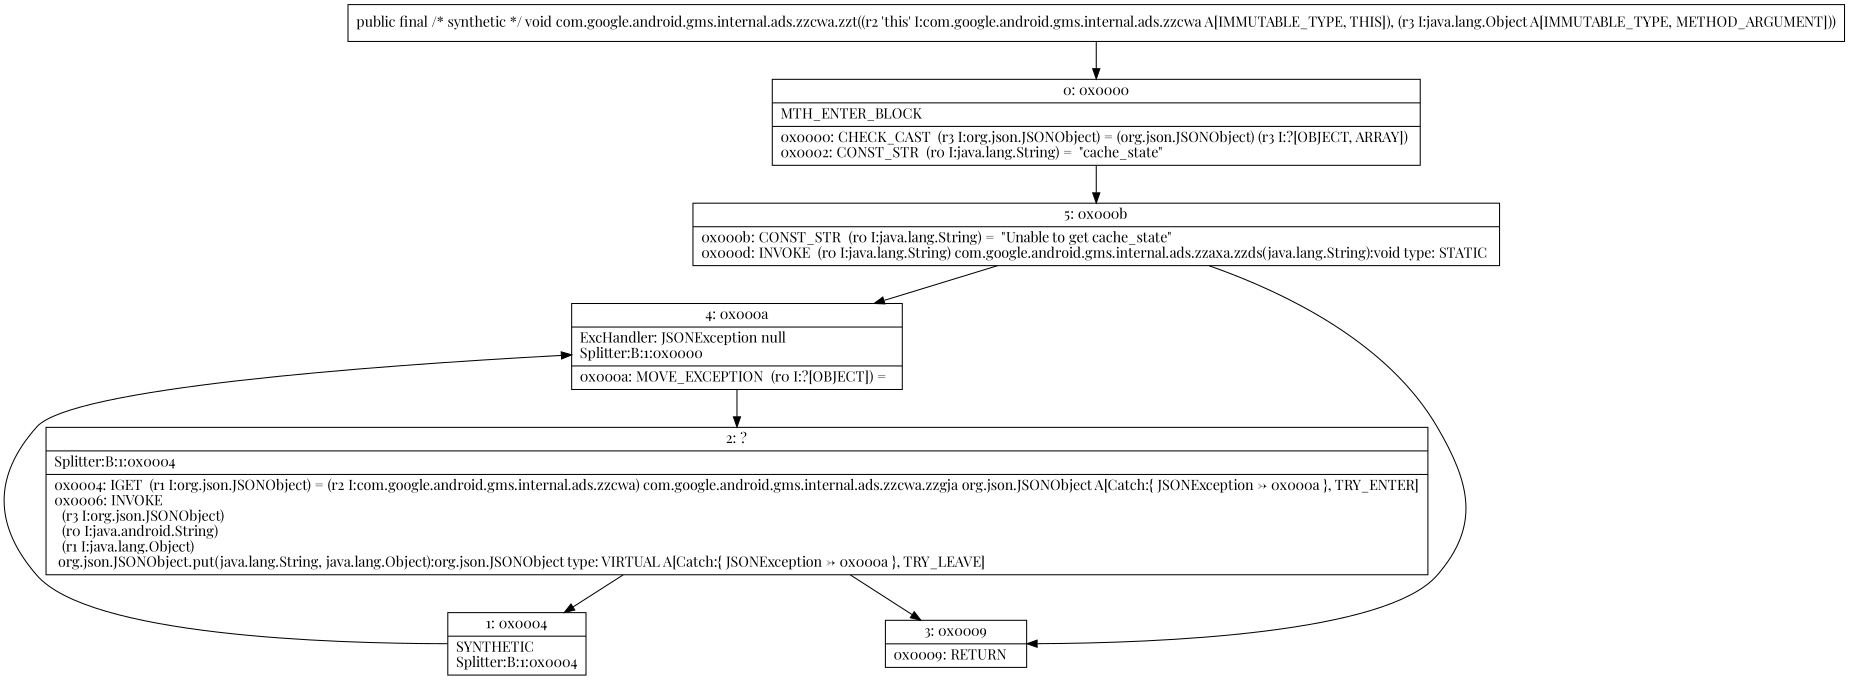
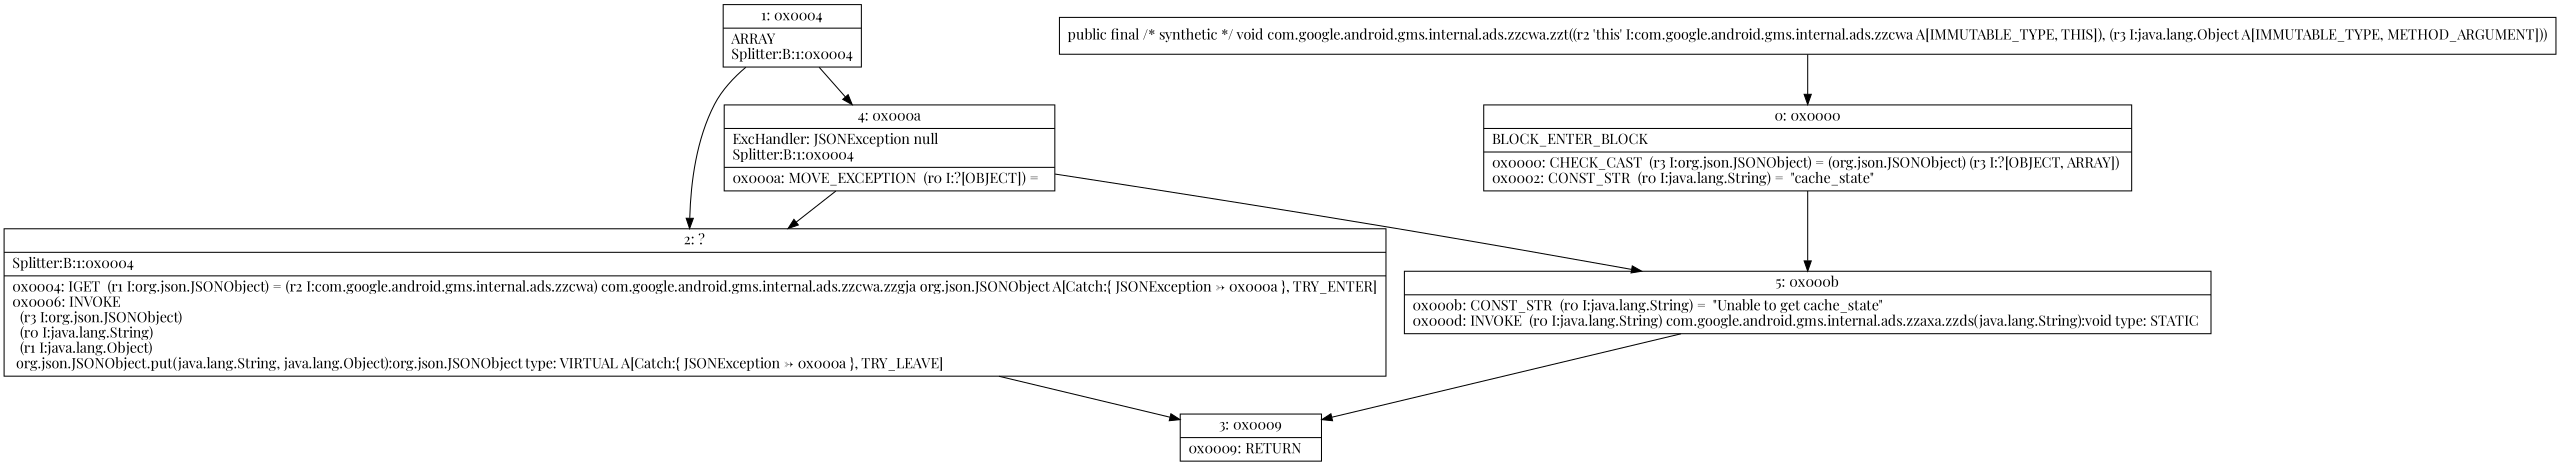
node "0: 0x0000": text "MTH_ENTER_BLOCK" -> "BLOCK_ENTER_BLOCK"
edge "5: 0x000b" -> "4: 0x000a": reversed
node "4: 0x000a": text "Splitter:B:1:0x0000" -> "Splitter:B:1:0x0004"
node "2: ?": text "(r0 I:java.android.String)" -> "(r0 I:java.lang.String)"
edge "2: ?" -> "1: 0x0004": reversed
node "1: 0x0004": text "SYNTHETIC" -> "ARRAY"
